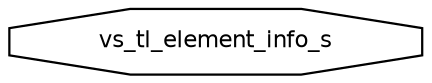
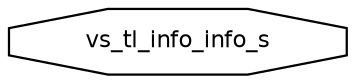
node "vs_tl_element_info_s": label "vs_tl_element_info_s" -> "vs_tl_info_info_s"
